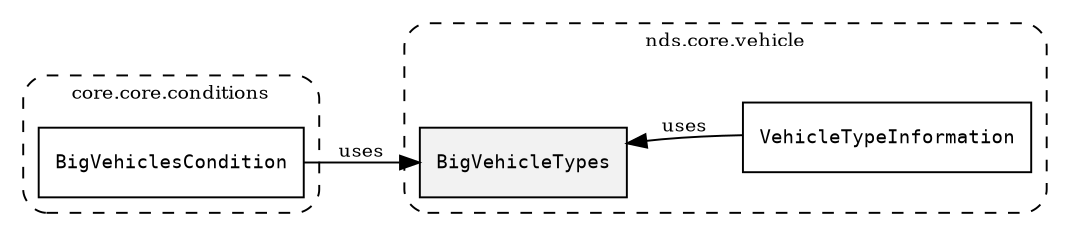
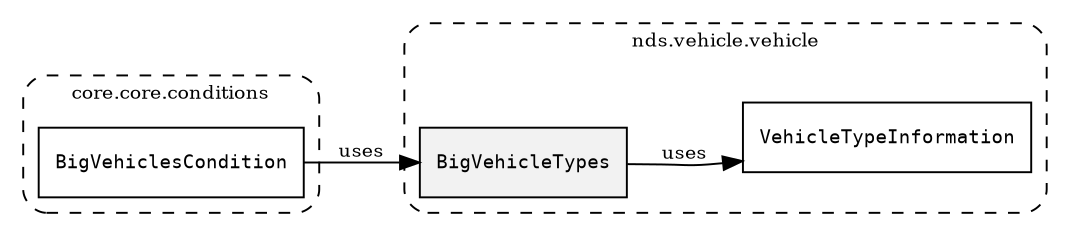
cluster "nds.core.vehicle": label "nds.core.vehicle" -> "nds.vehicle.vehicle"
edge "VehicleTypeInformation" -> "BigVehicleTypes": reversed
